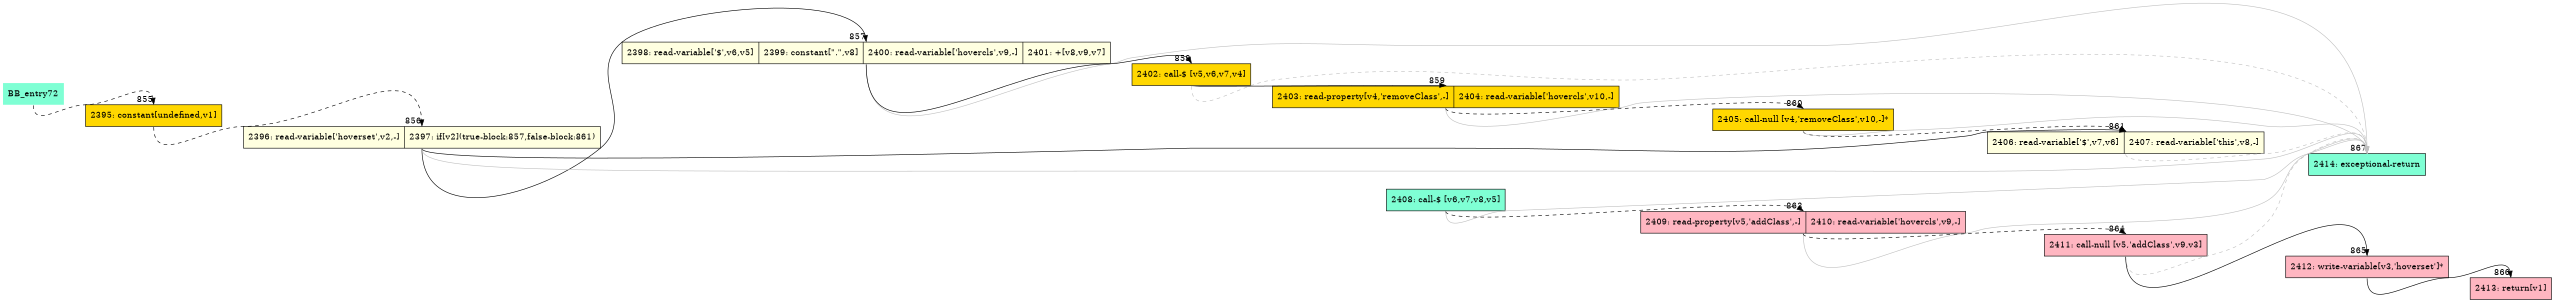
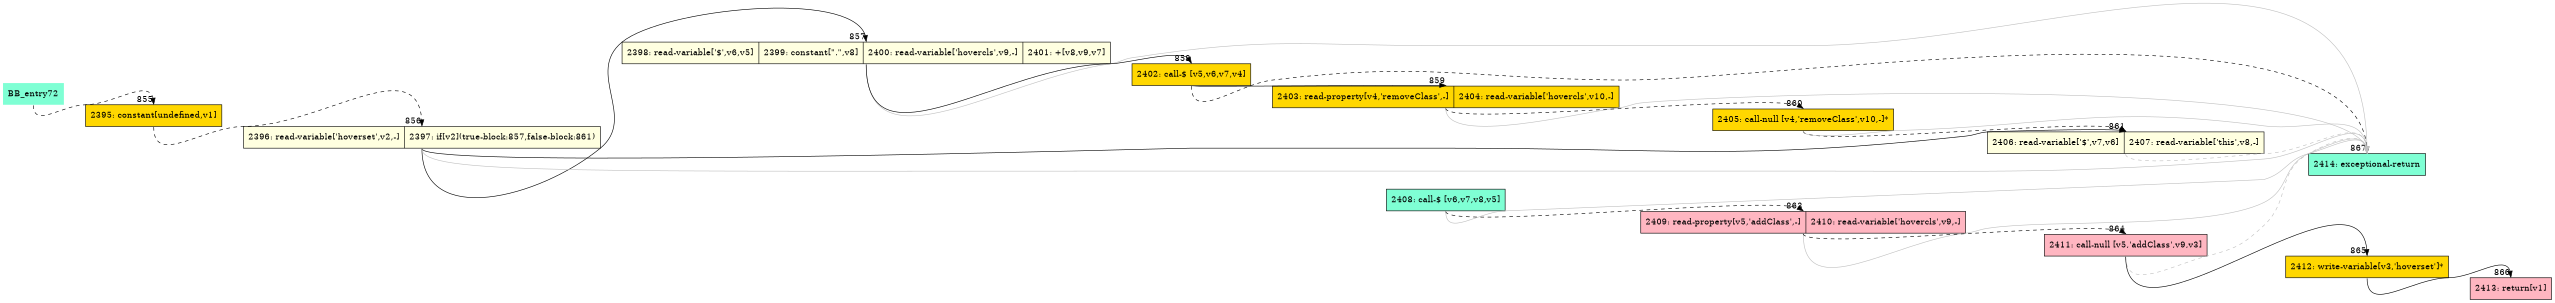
edge "2402: call-$ [v5,v6,v7,v4]" -> "2414: exceptional-return": color gray -> black
node "2412: write-variable[v3,'hoverset']*": fillcolor lightpink -> gold
